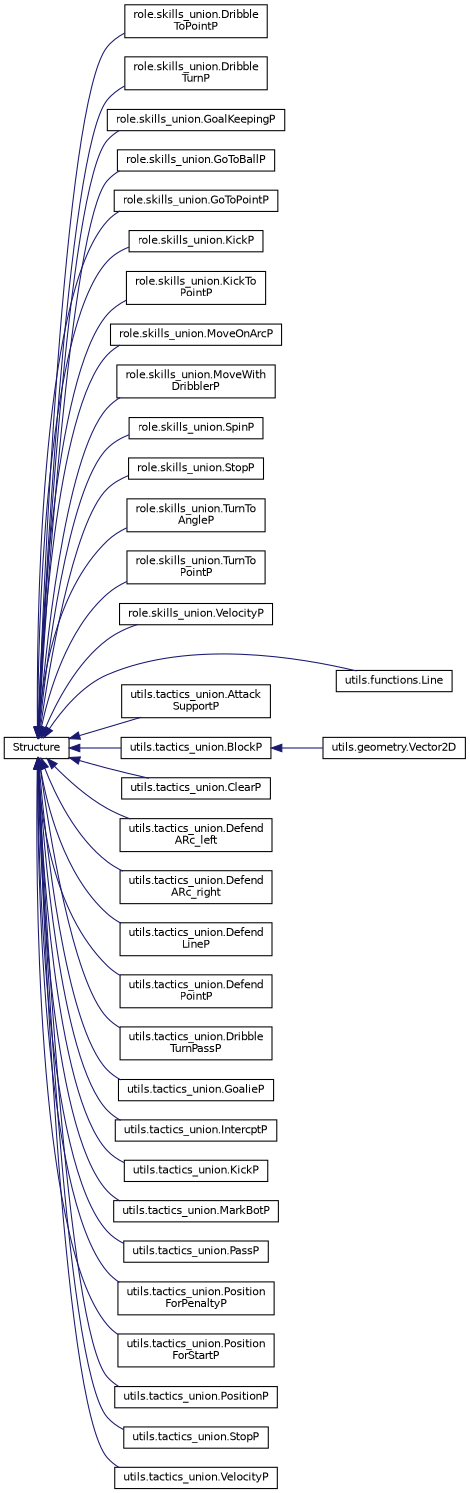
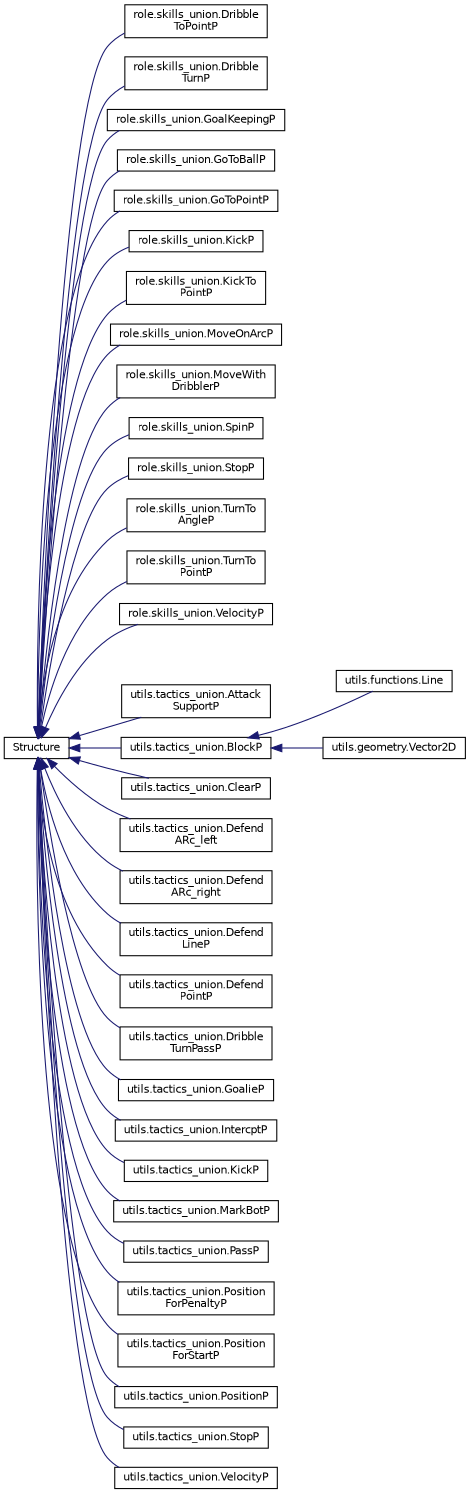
edge "utils.functions.Line" -> "Structure": now "utils.functions.Line" -> "utils.tactics_union.BlockP"
